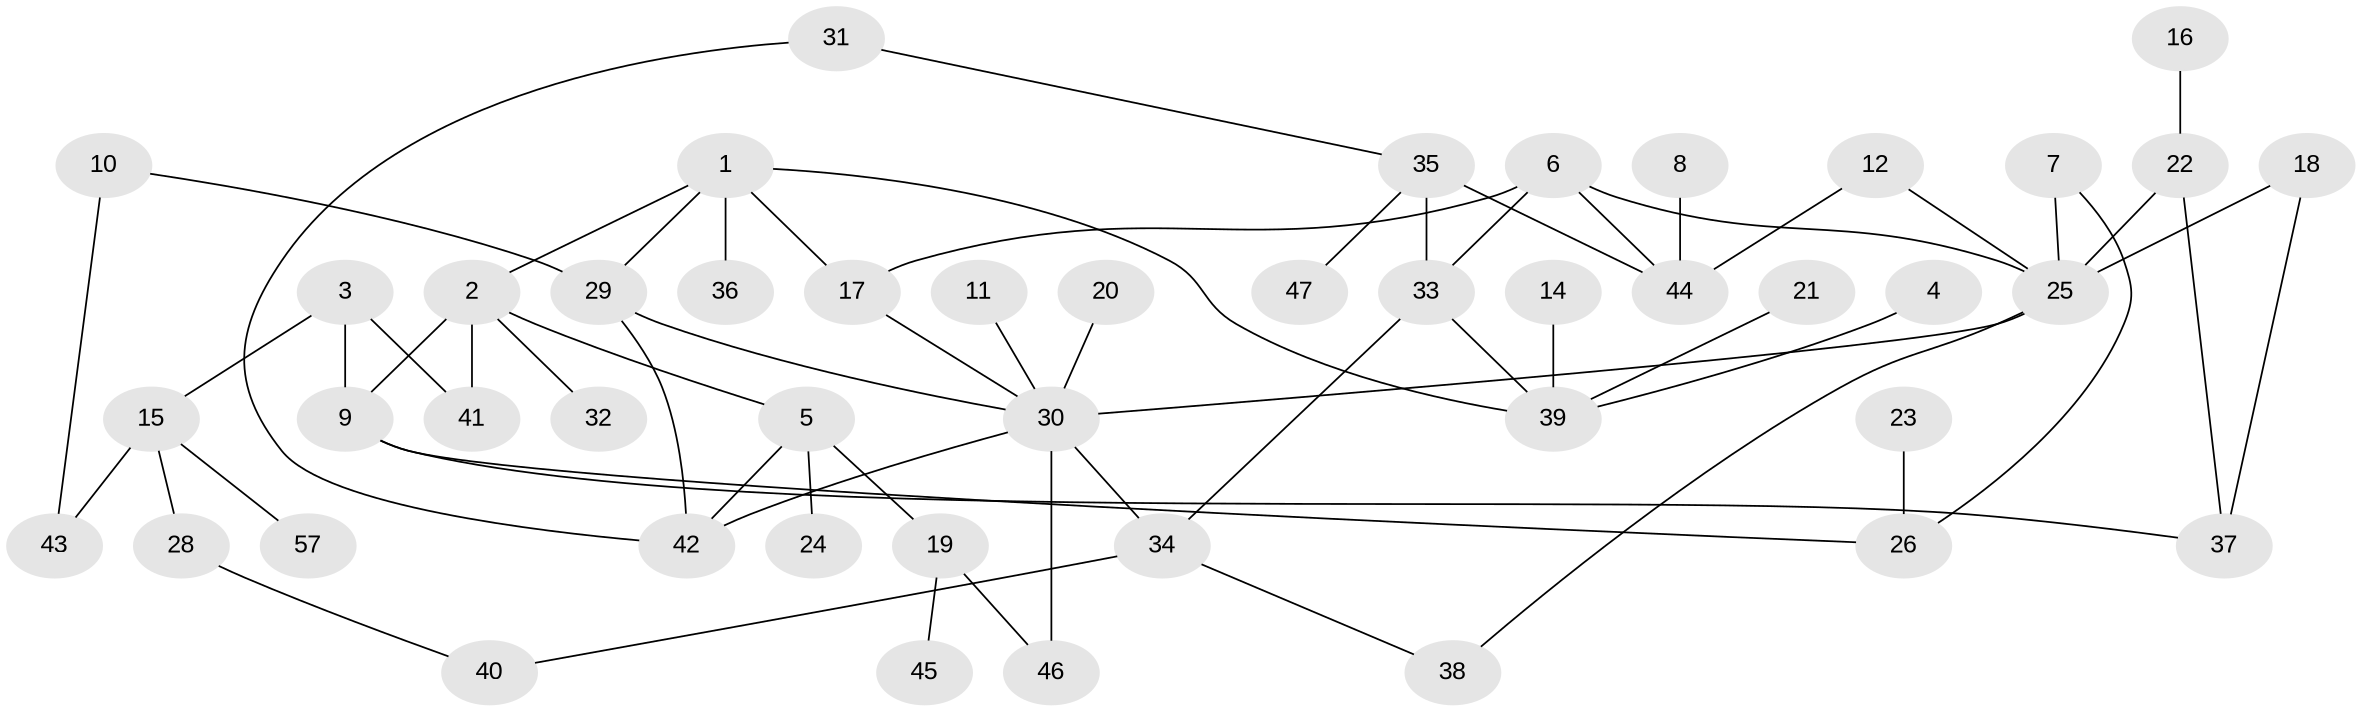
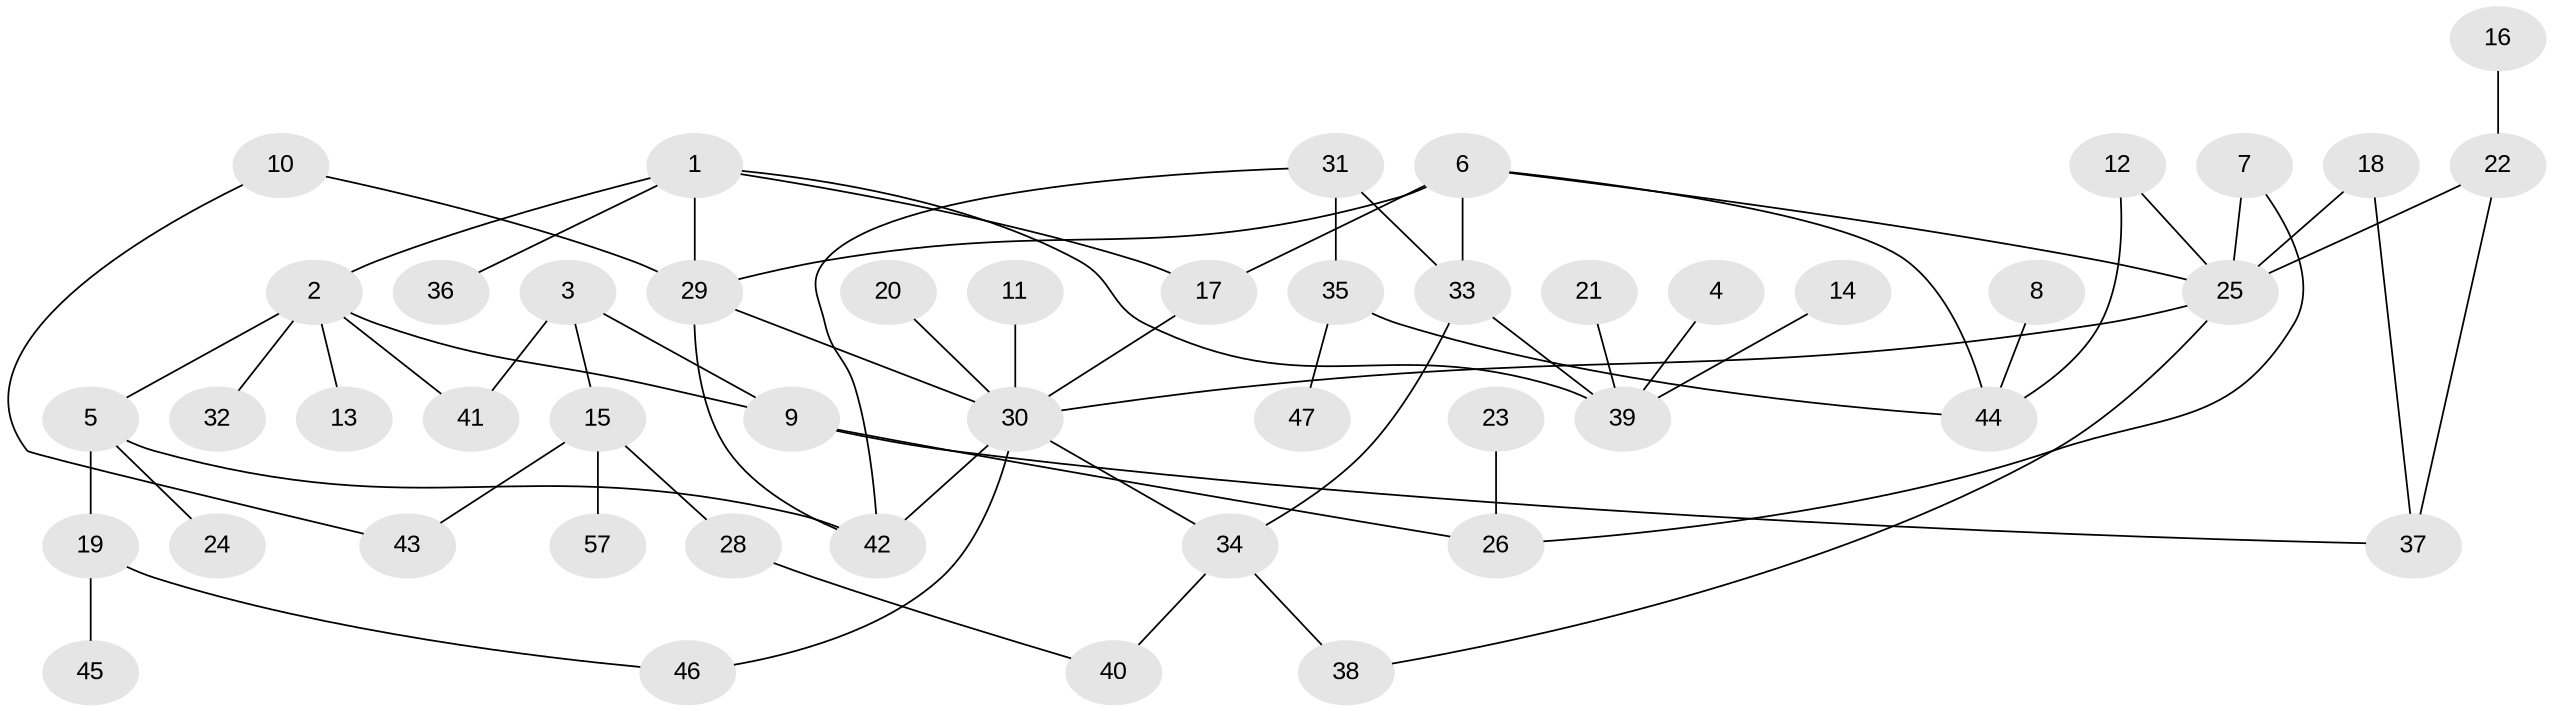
edge "35" -- "33": now "31" -- "33"
edge "6" -- "29": added
node "13": added
